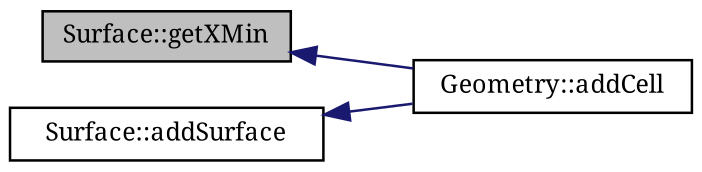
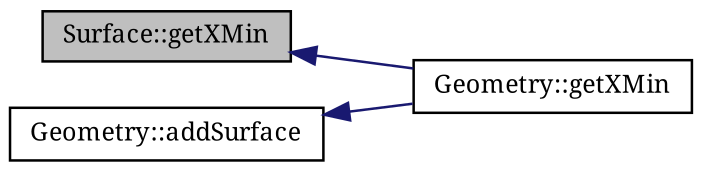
node "Geometry::addCell": label "Geometry::addCell" -> "Geometry::getXMin"
node "Surface::addSurface": label "Surface::addSurface" -> "Geometry::addSurface"
